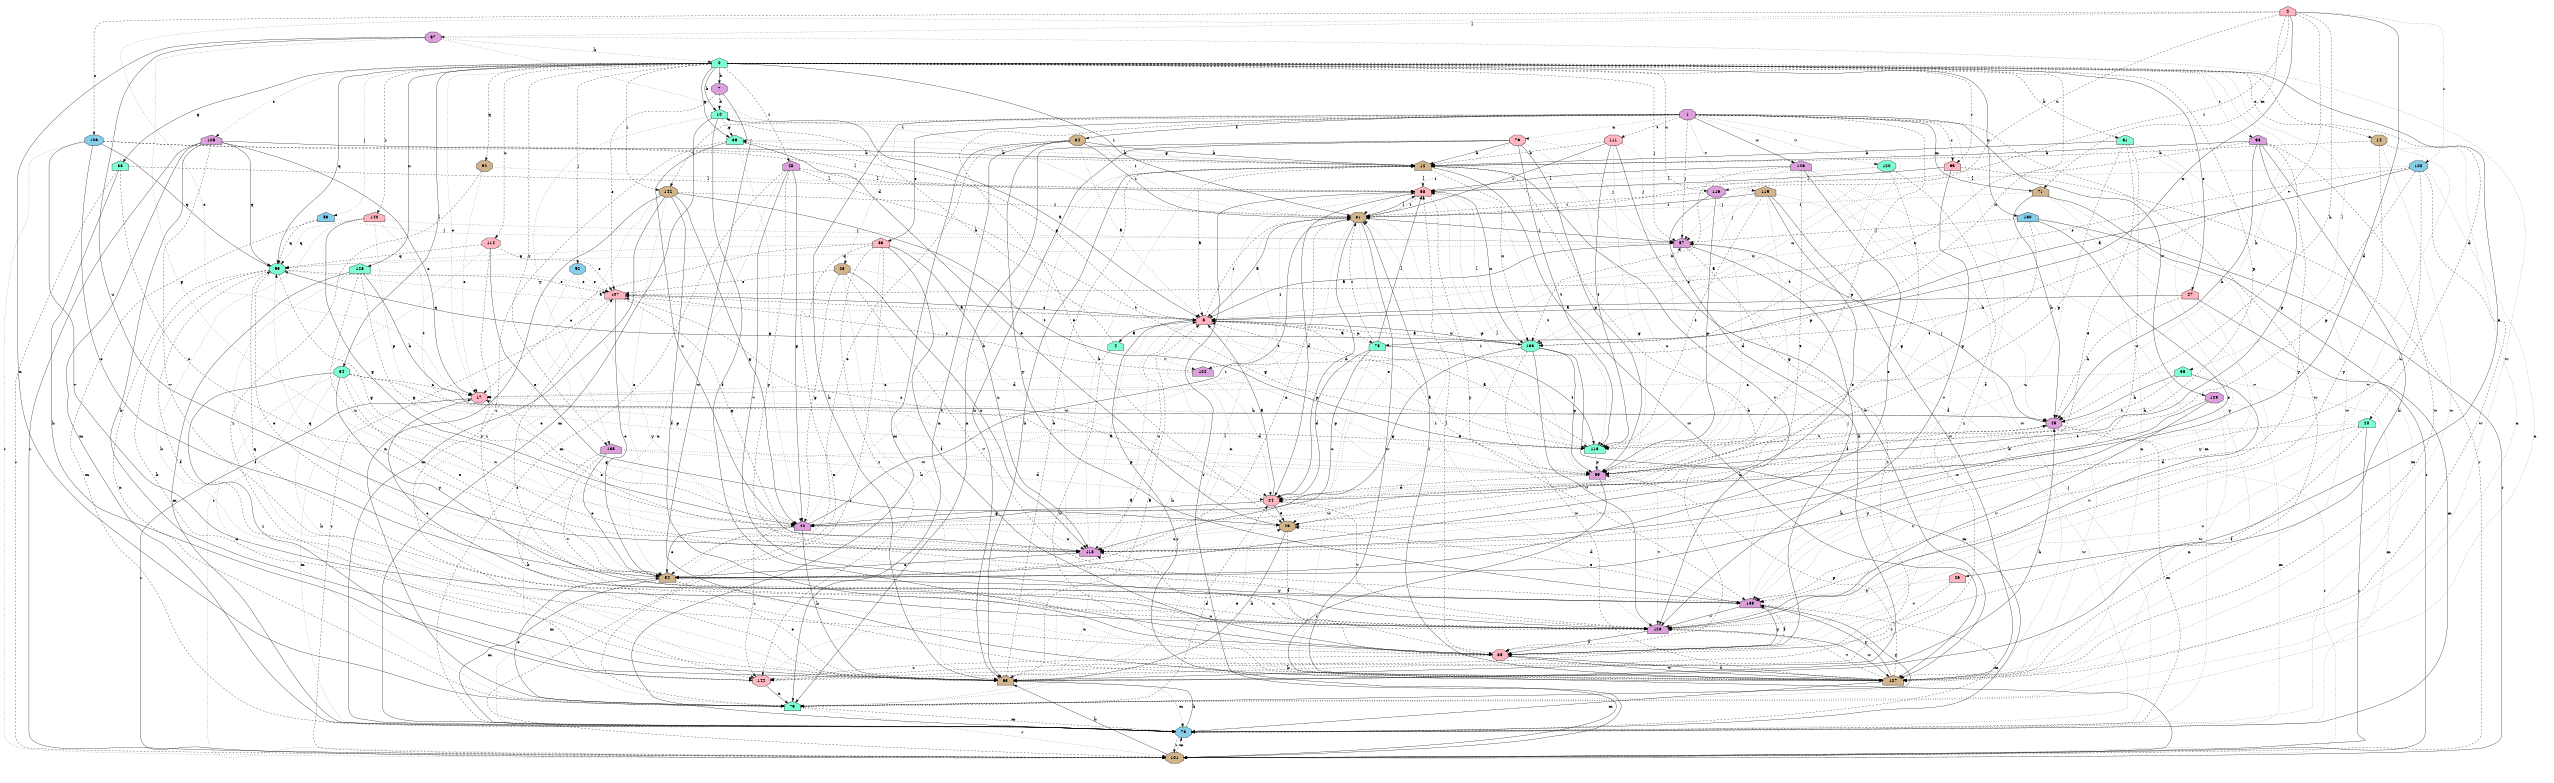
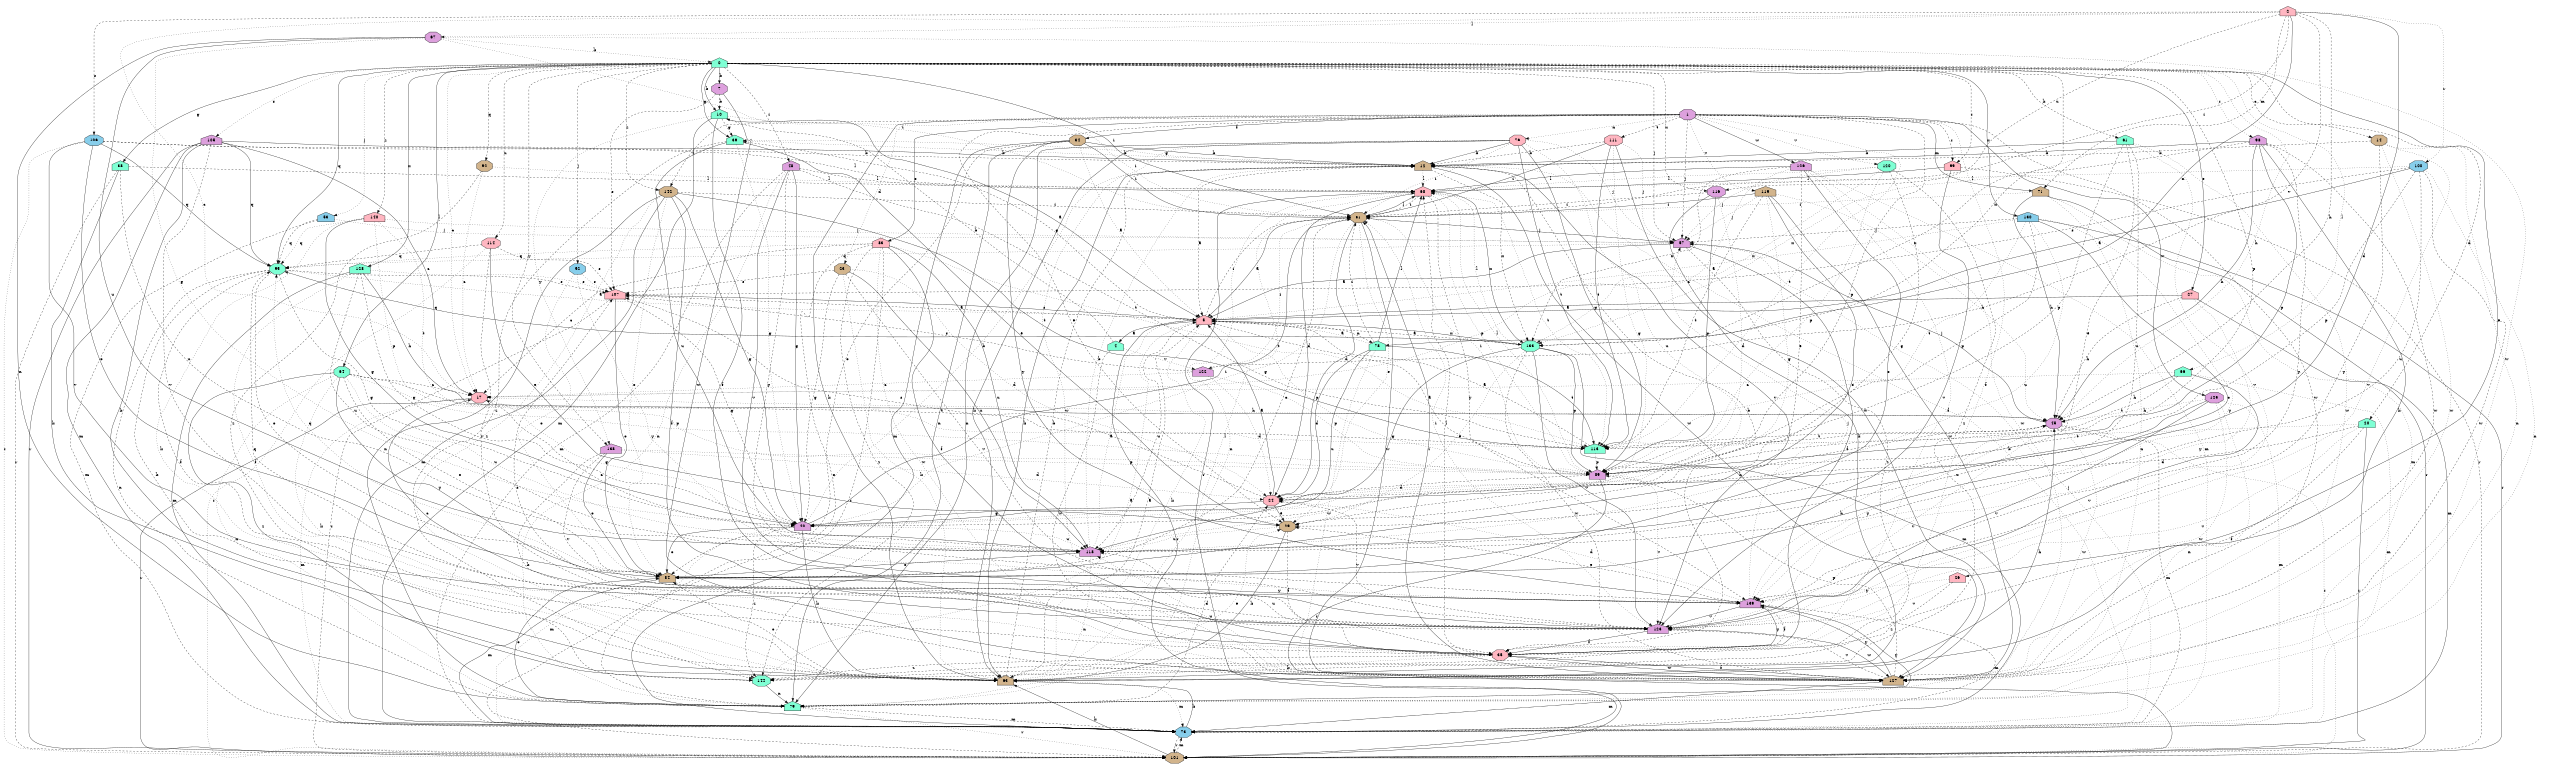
edge "84" -> "63": reversed
node "144": fillcolor lightpink -> aquamarine
